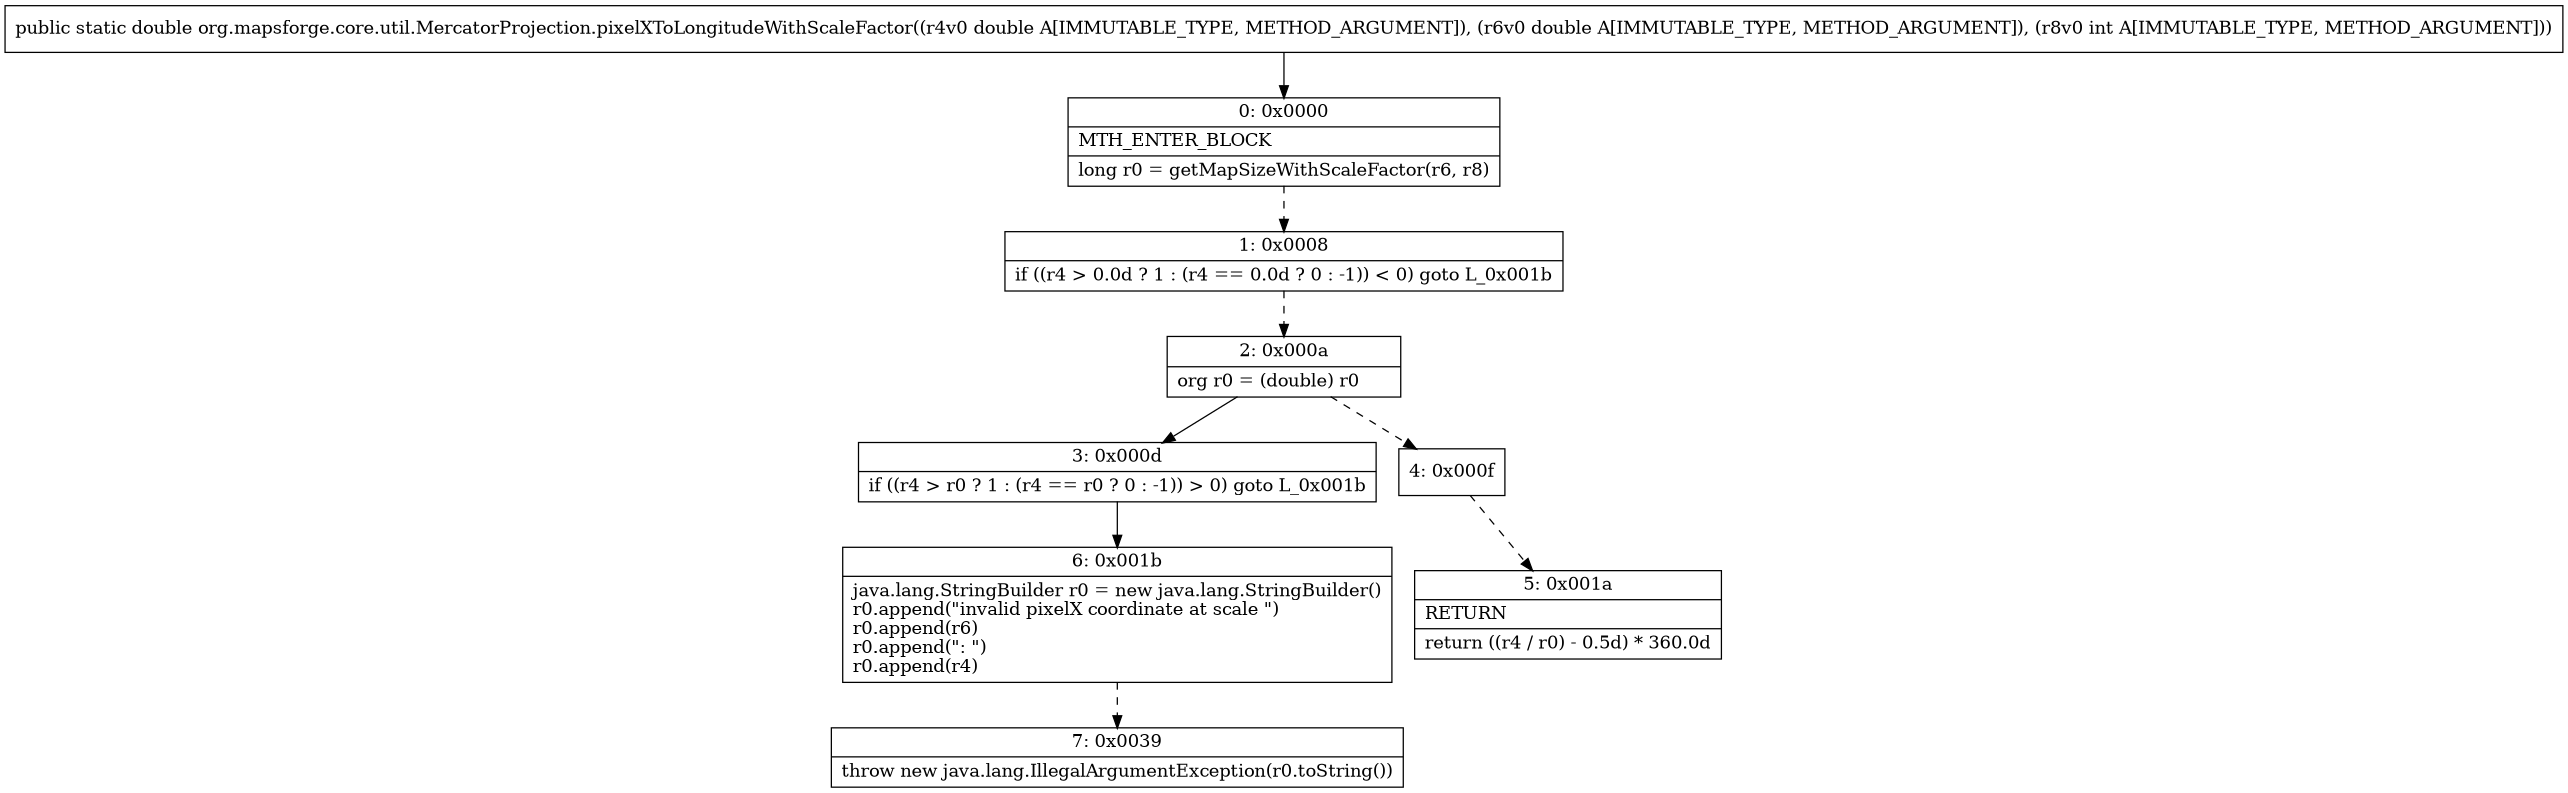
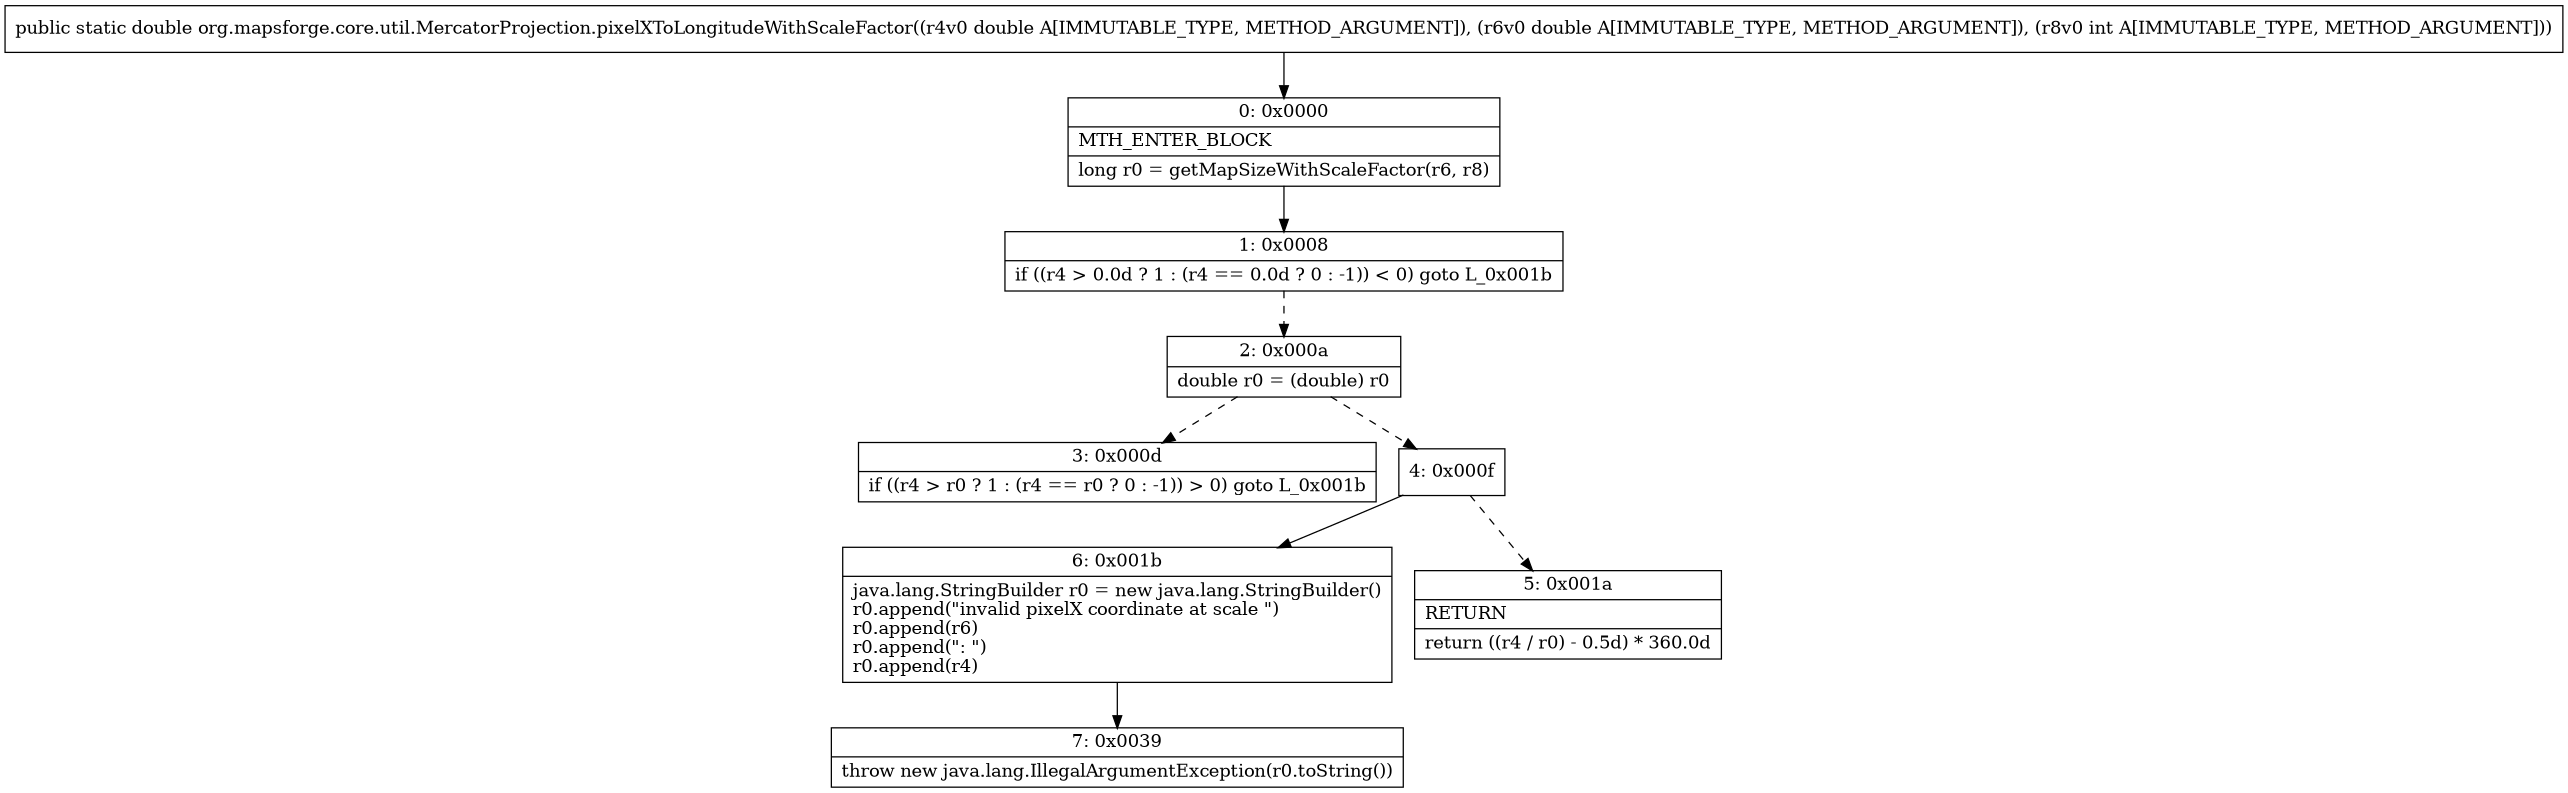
edge "0: 0x0000" -> "1: 0x0008": style dashed -> solid
node "2: 0x000a": text "org r0 = (double) r0" -> "double r0 = (double) r0"
edge "2: 0x000a" -> "3: 0x000d": style solid -> dashed
edge "3: 0x000d" -> "6: 0x001b": now "4: 0x000f" -> "6: 0x001b"
edge "6: 0x001b" -> "7: 0x0039": style dashed -> solid
